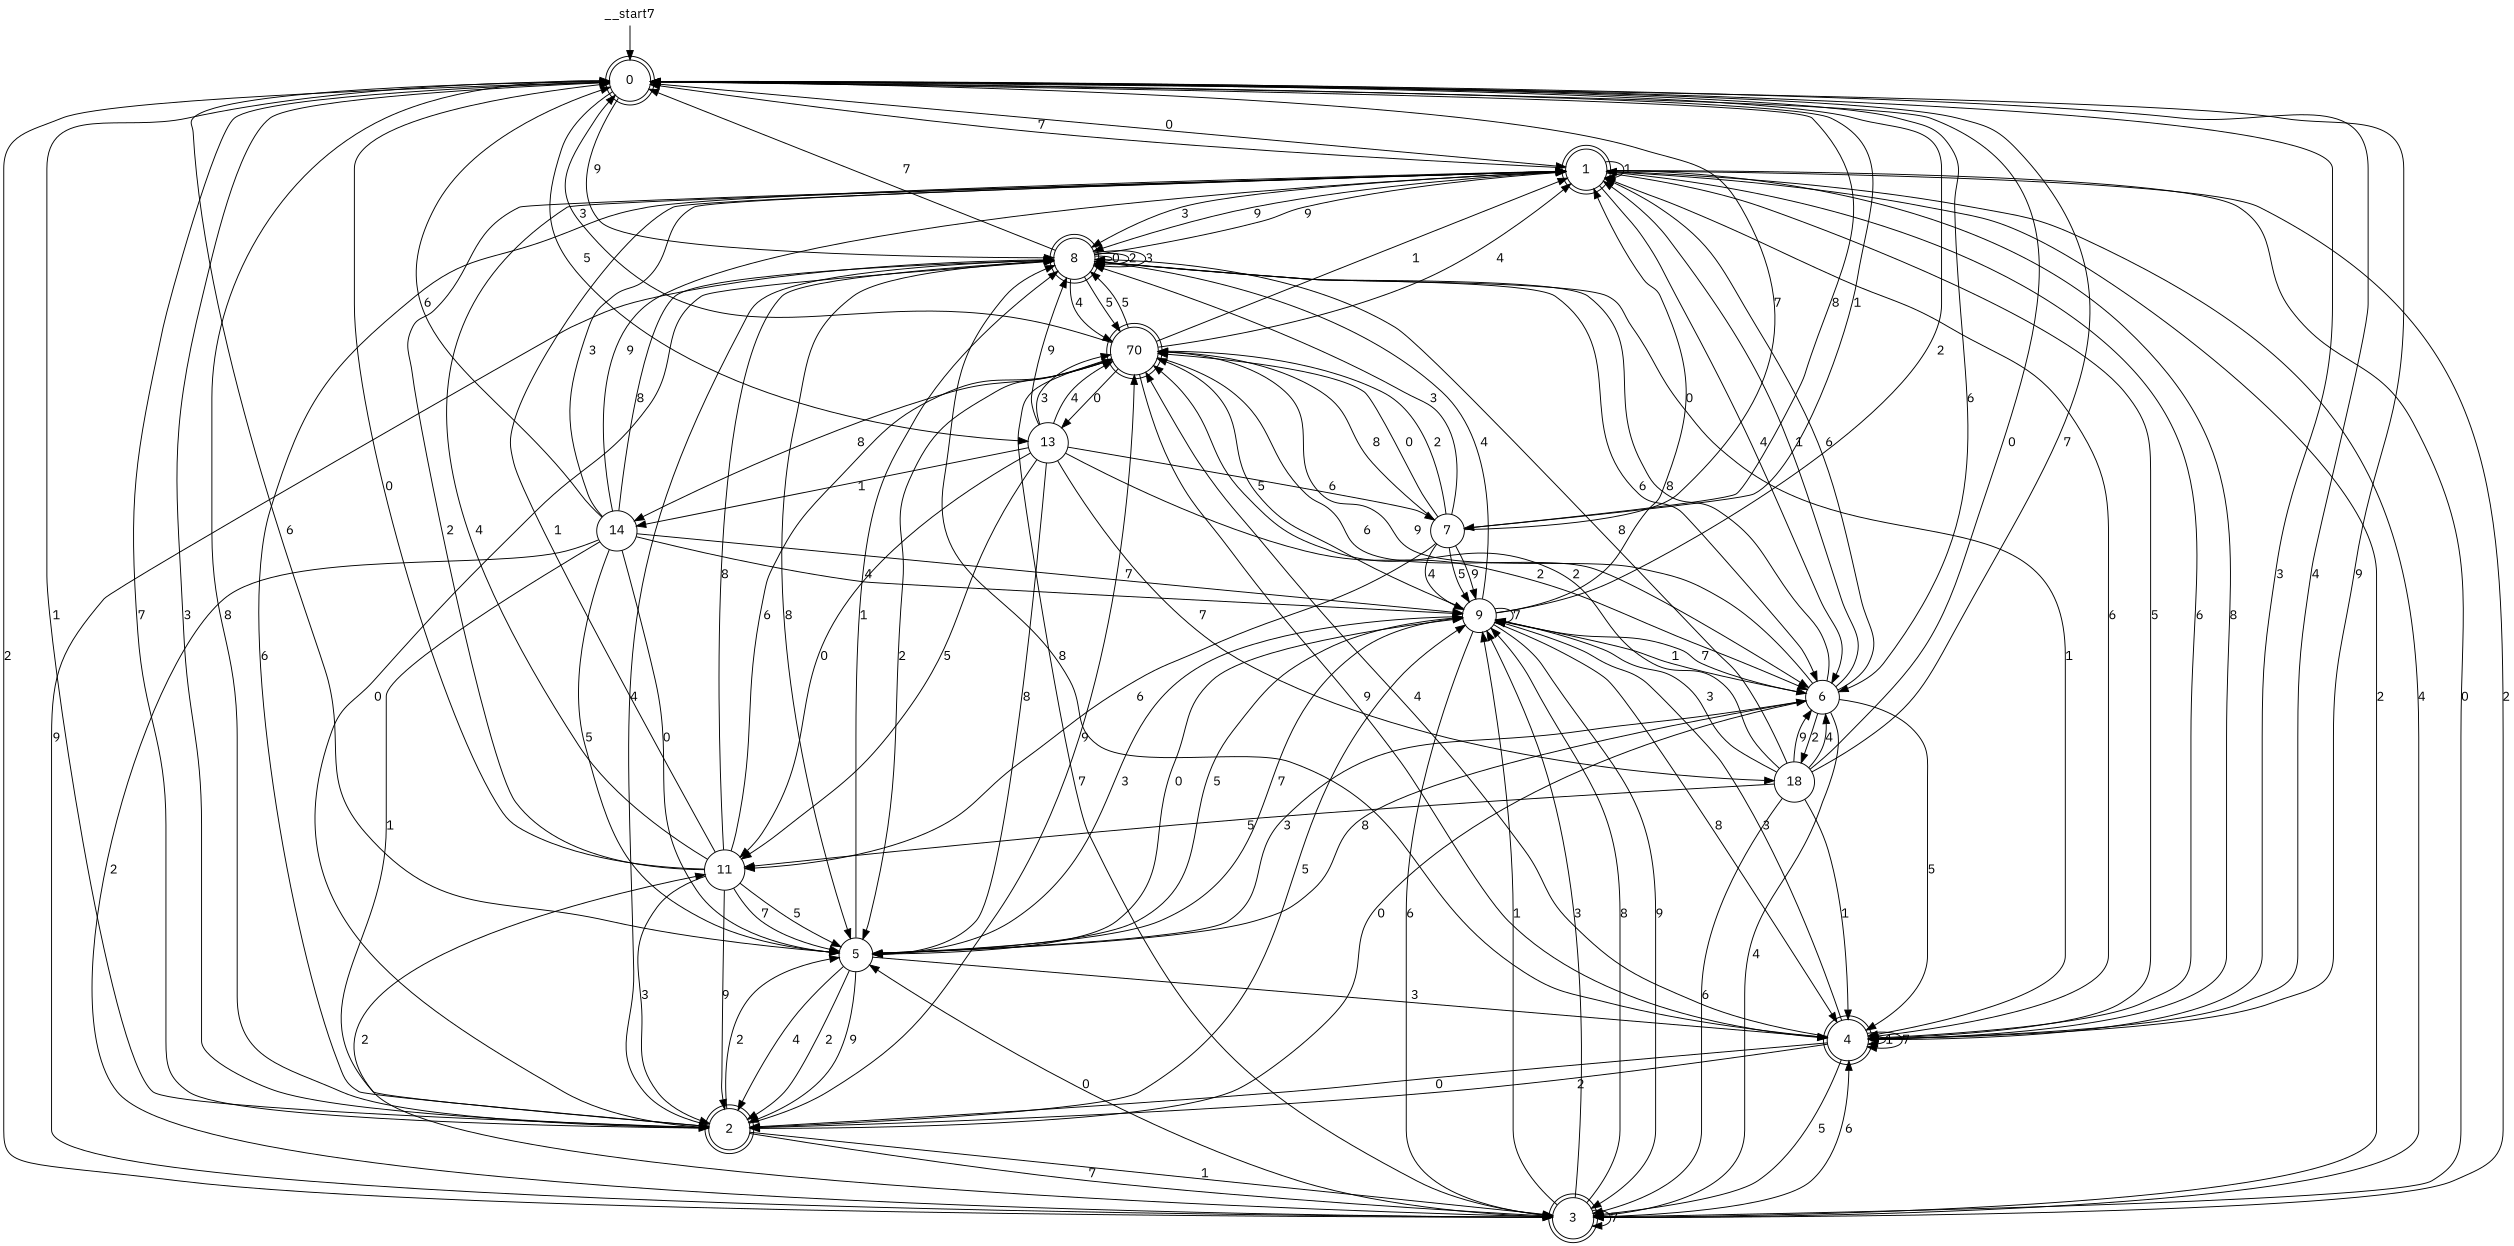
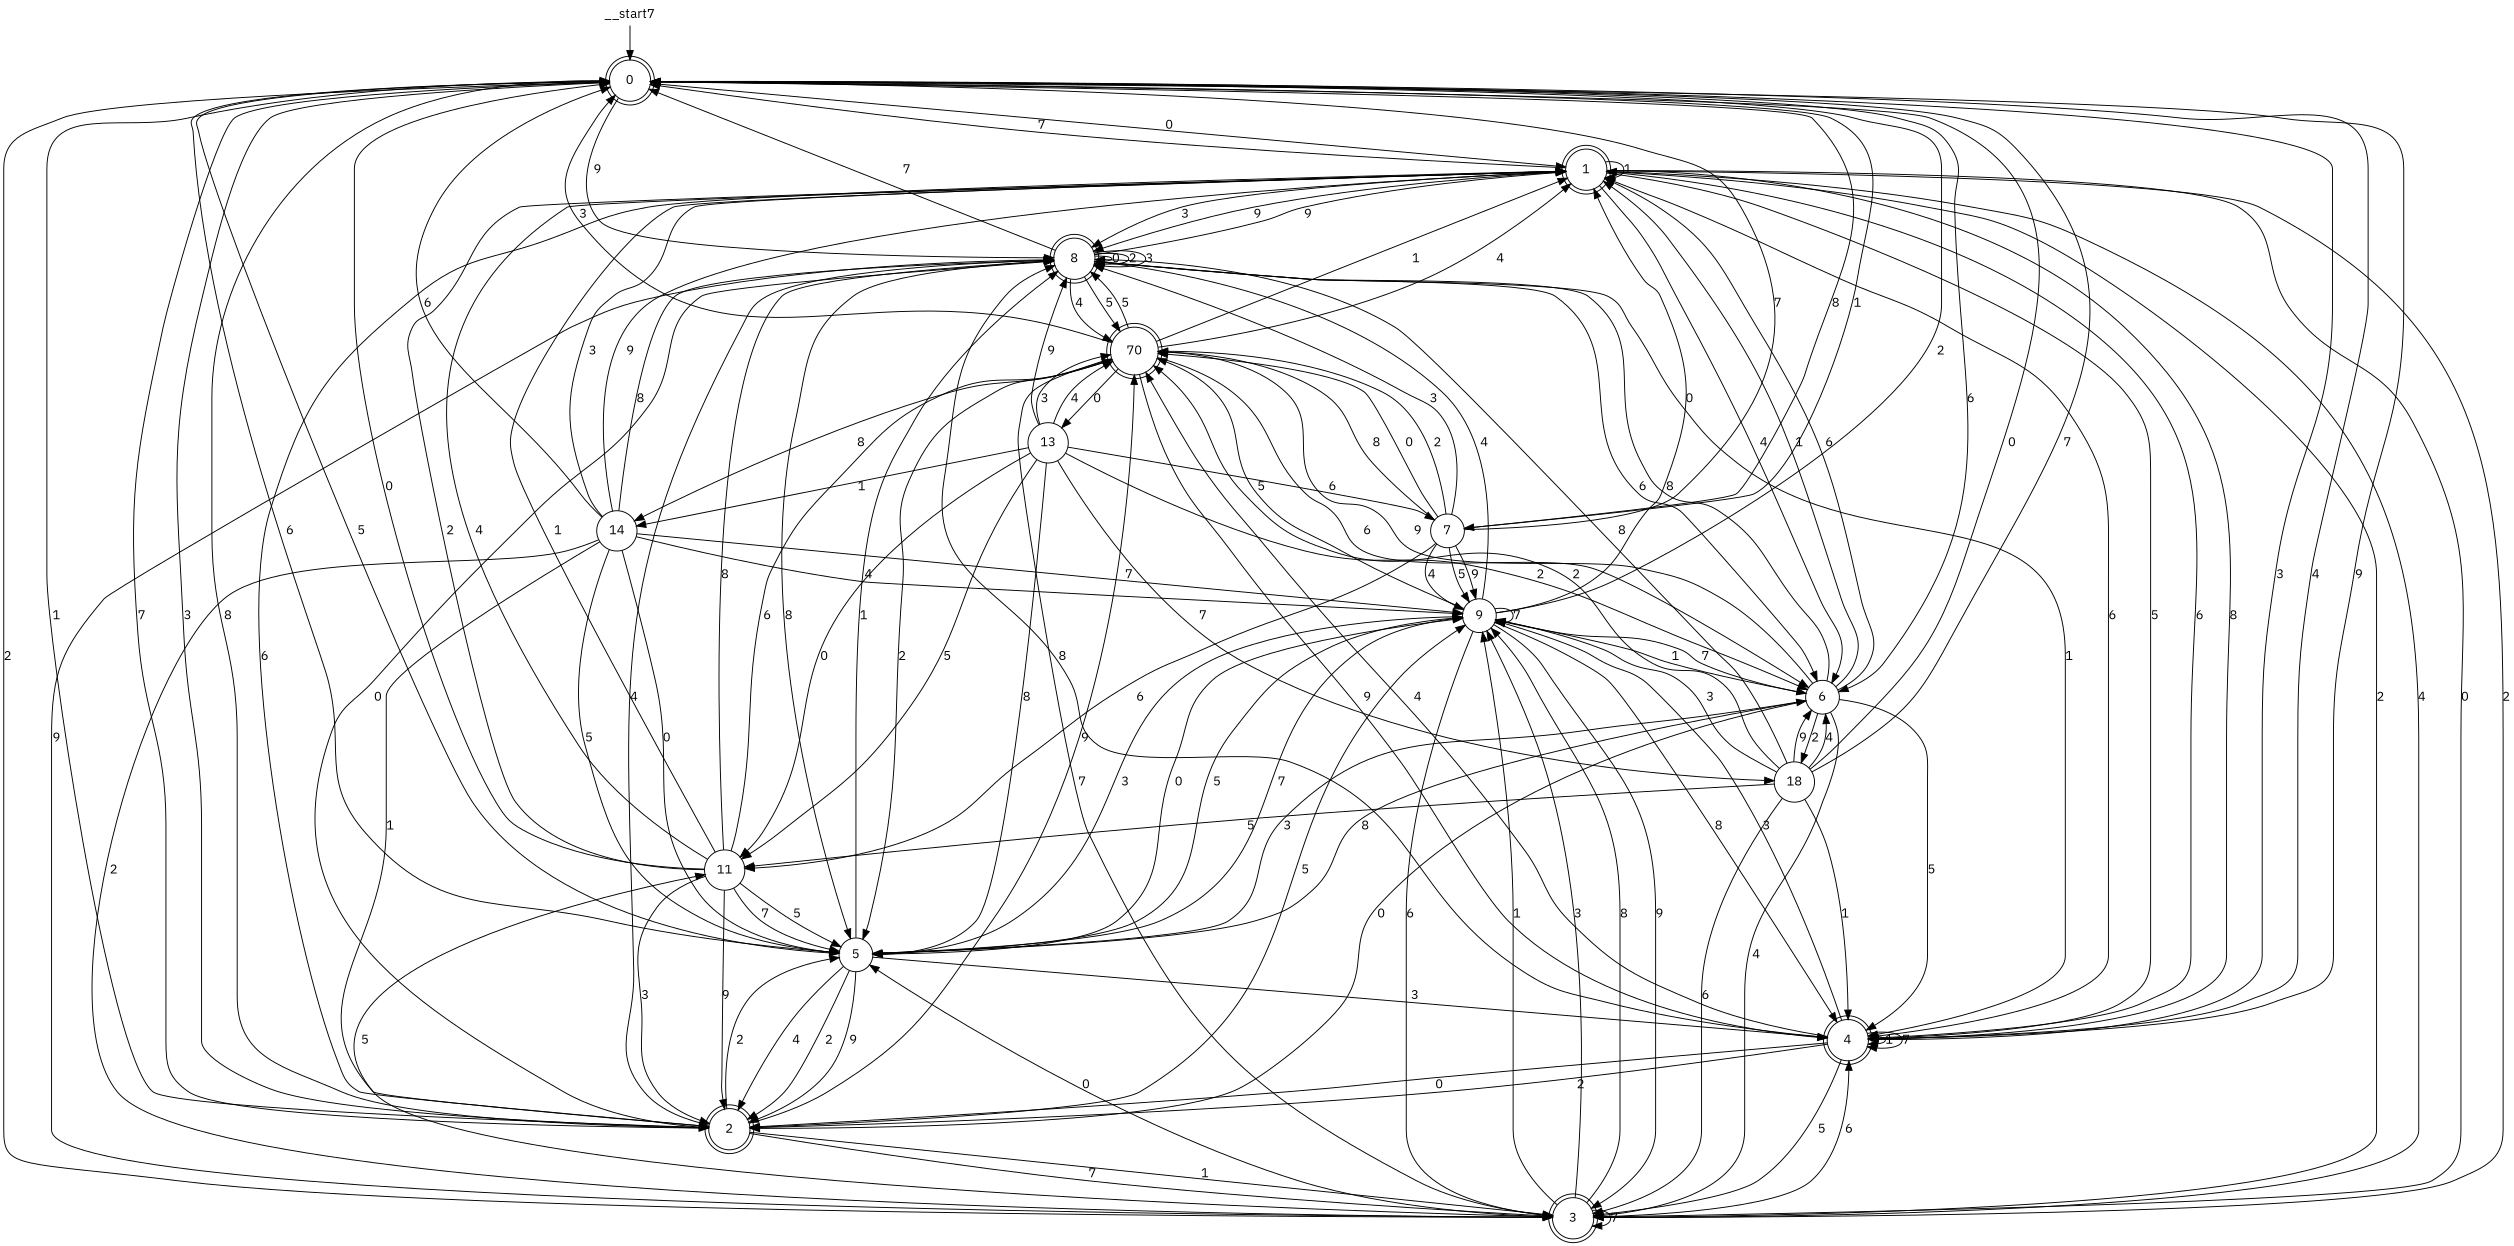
edge "0" -> "13": now "0" -> "5"
edge "3" -> "11": label "2" -> "5"
